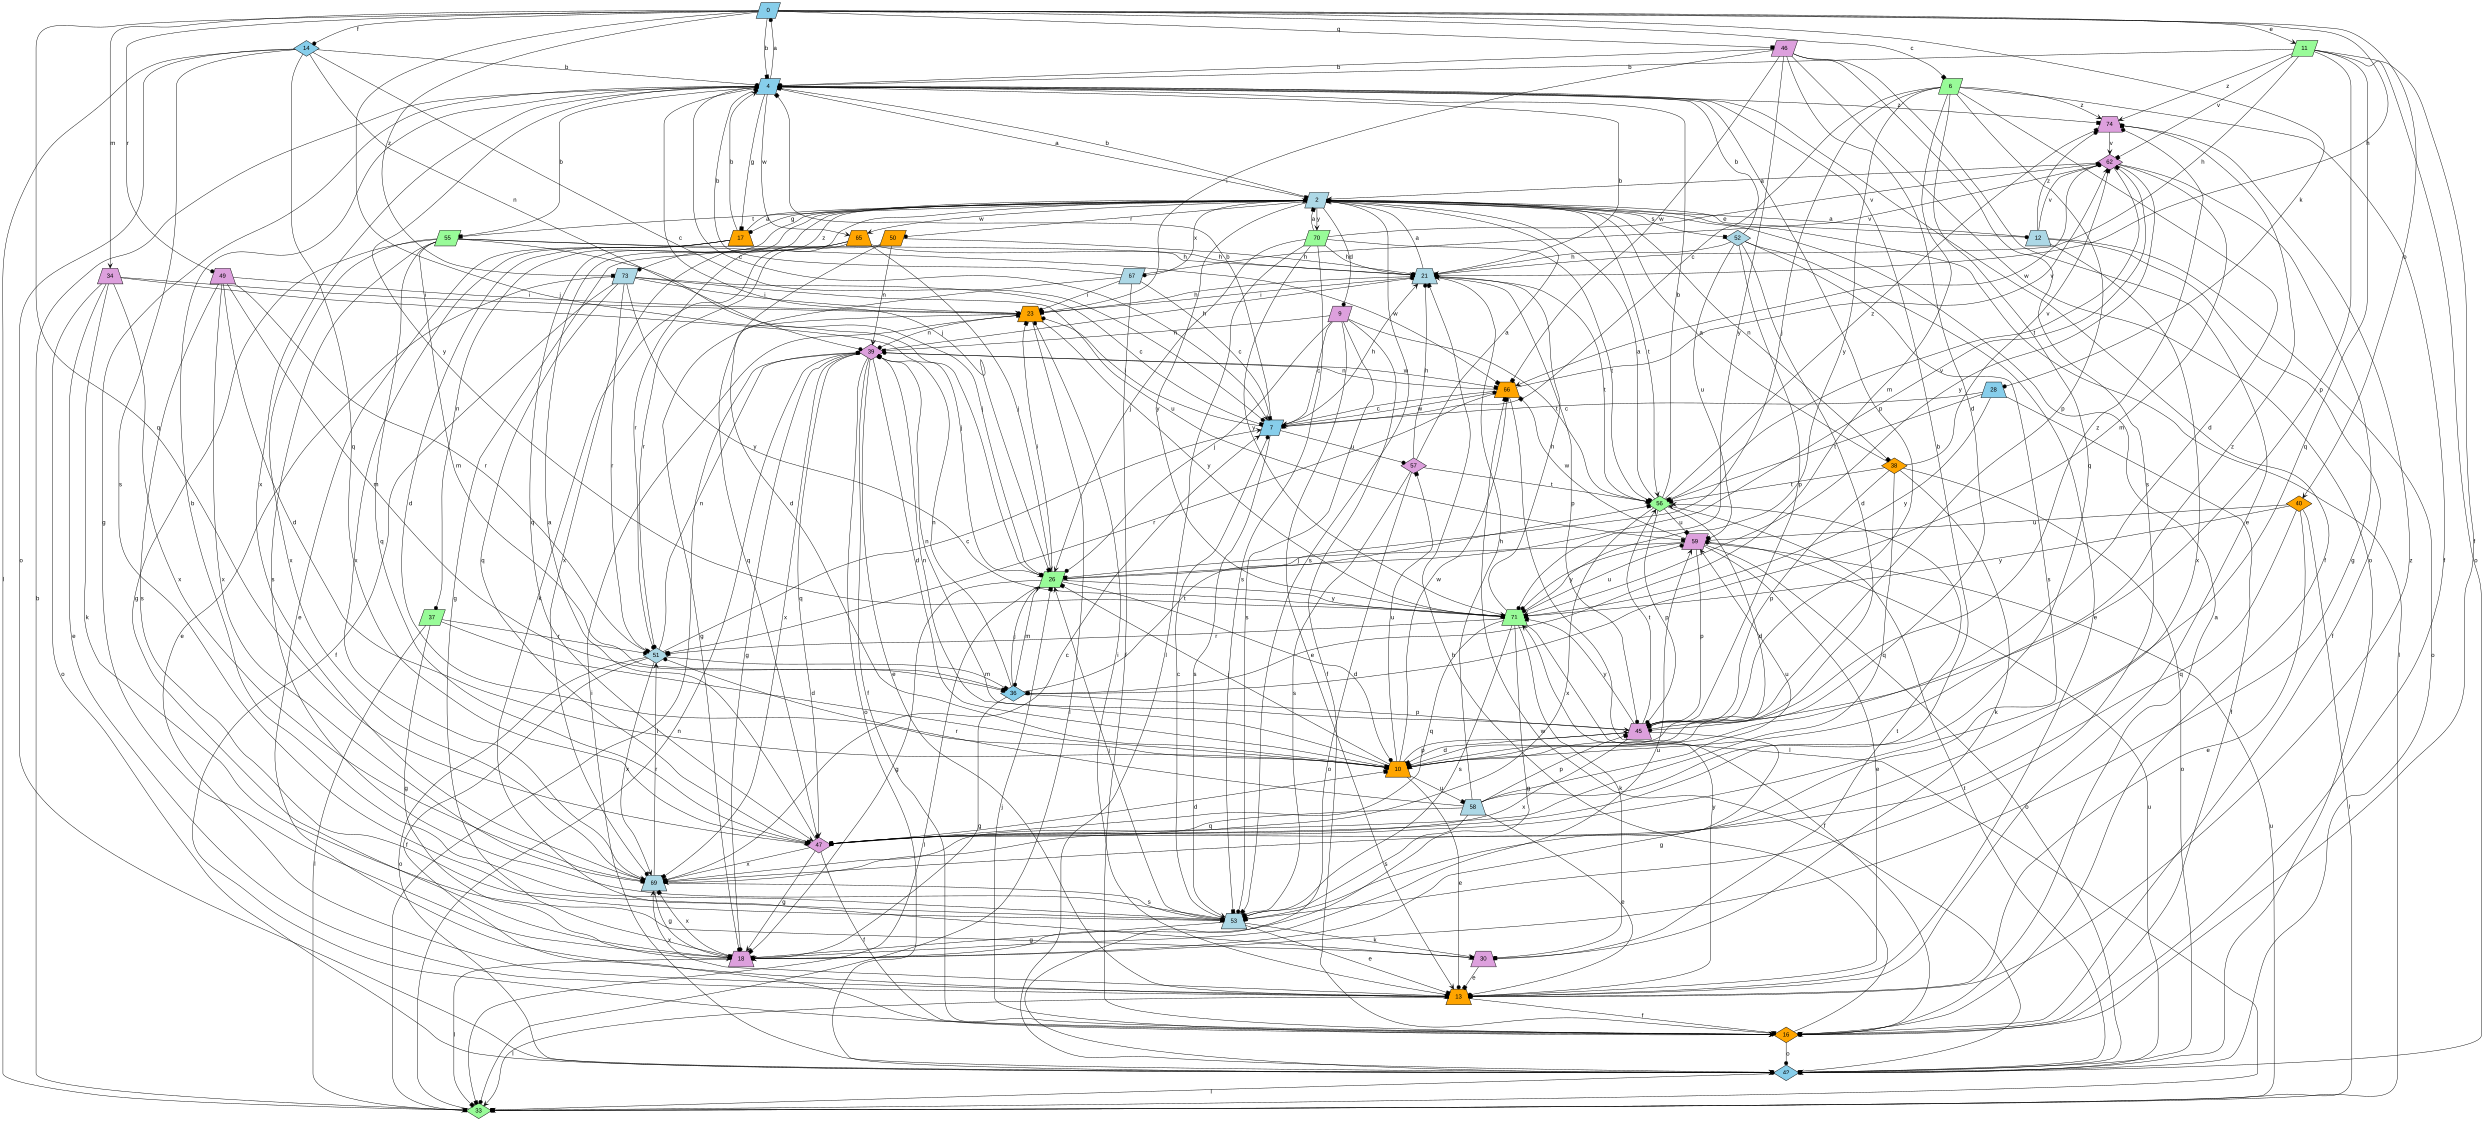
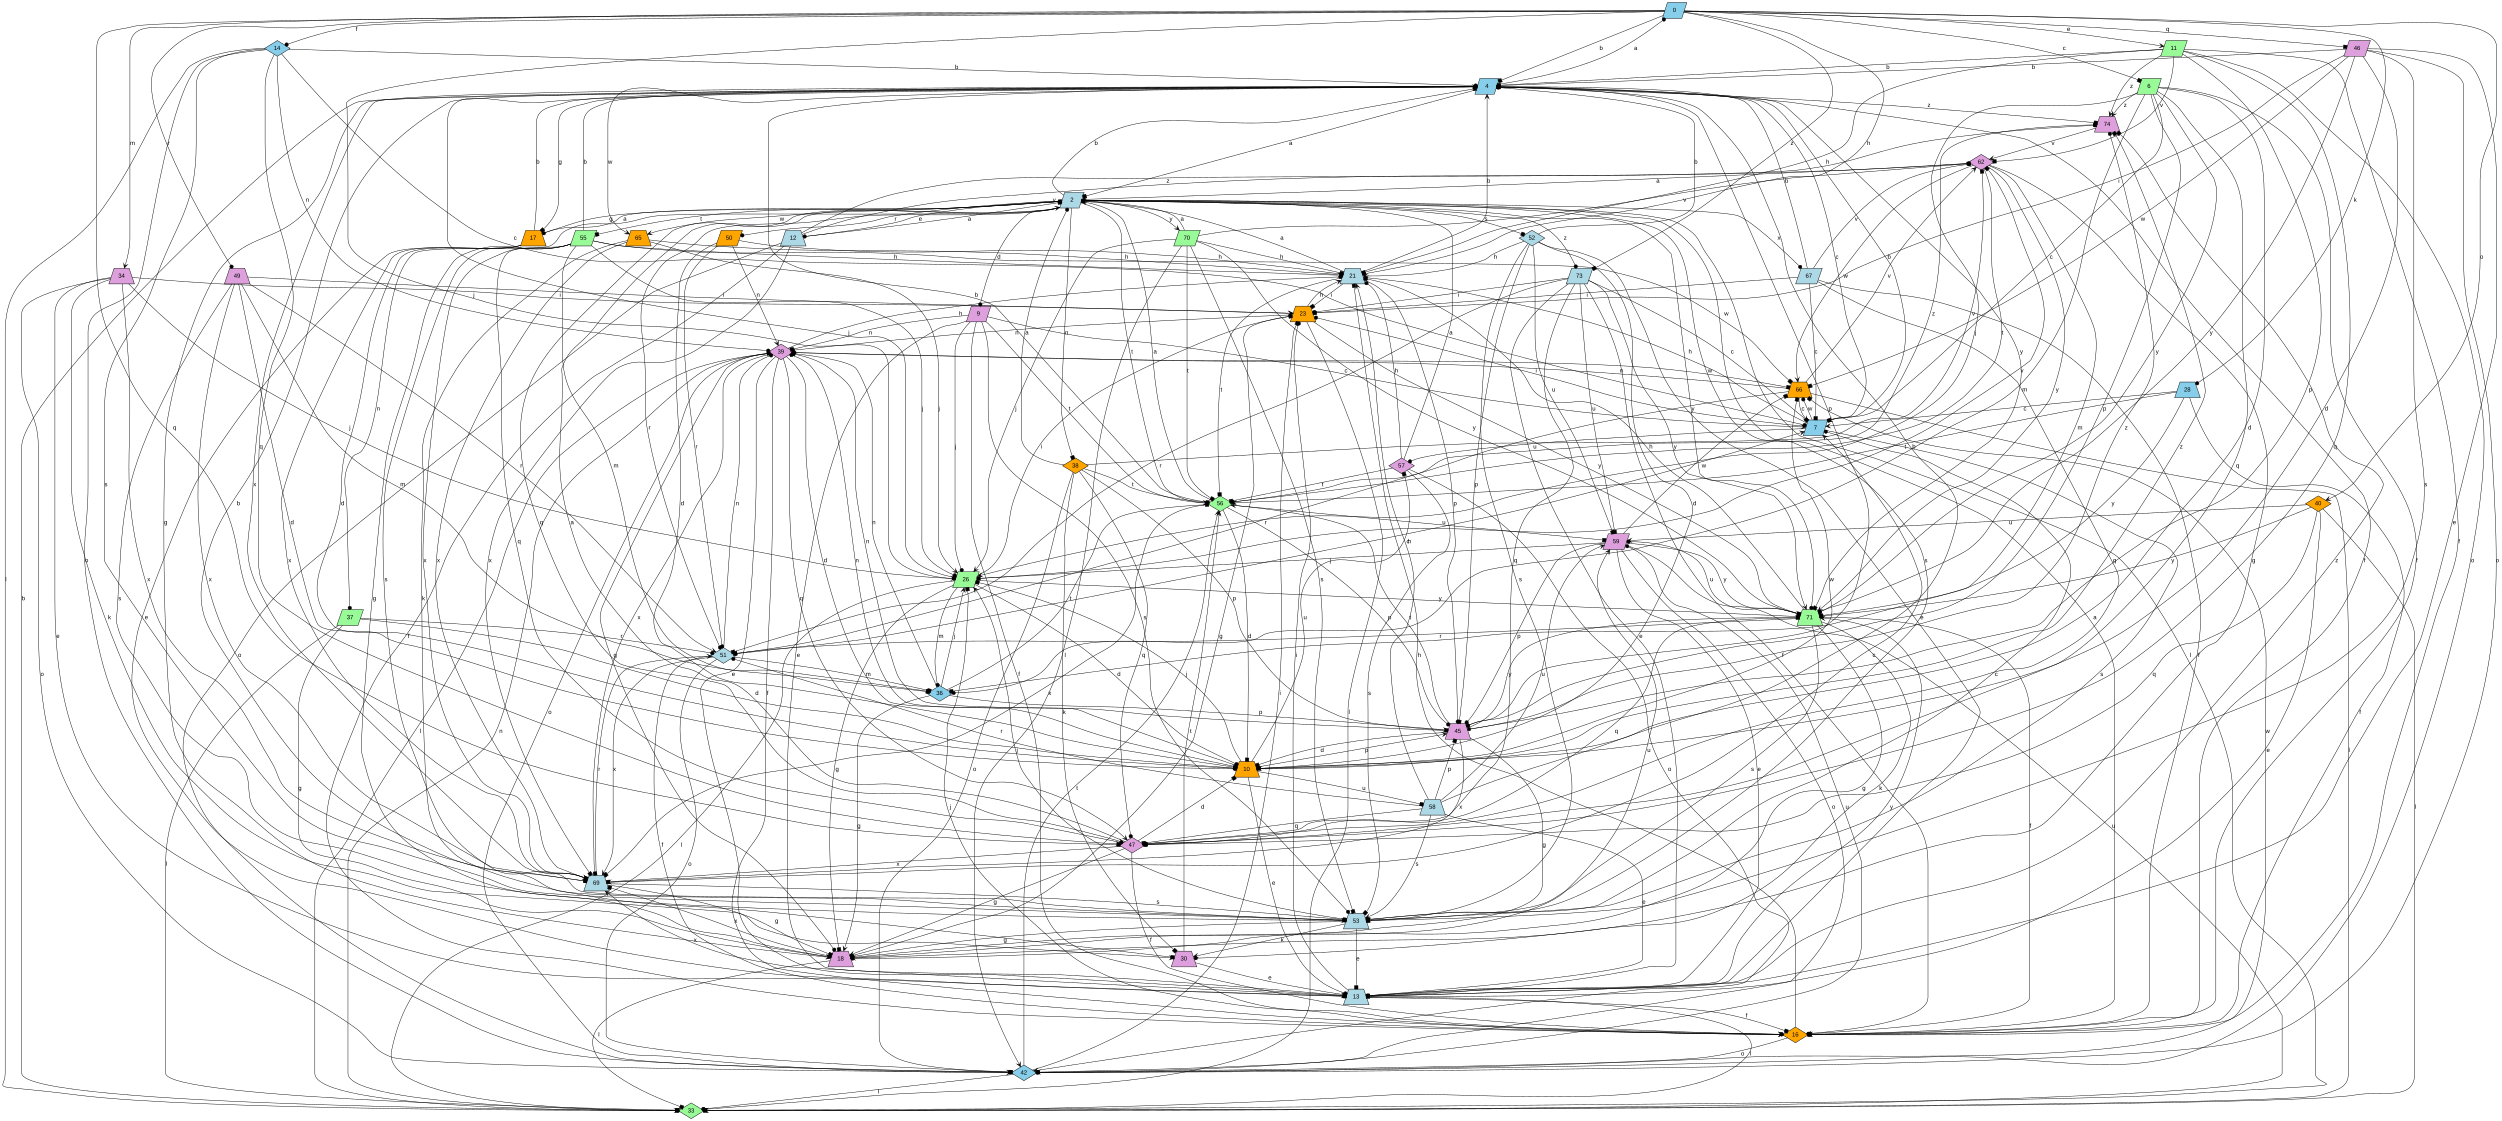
edge "65" -> "18": removed, label "g"
node "13": fillcolor orange -> lightblue
